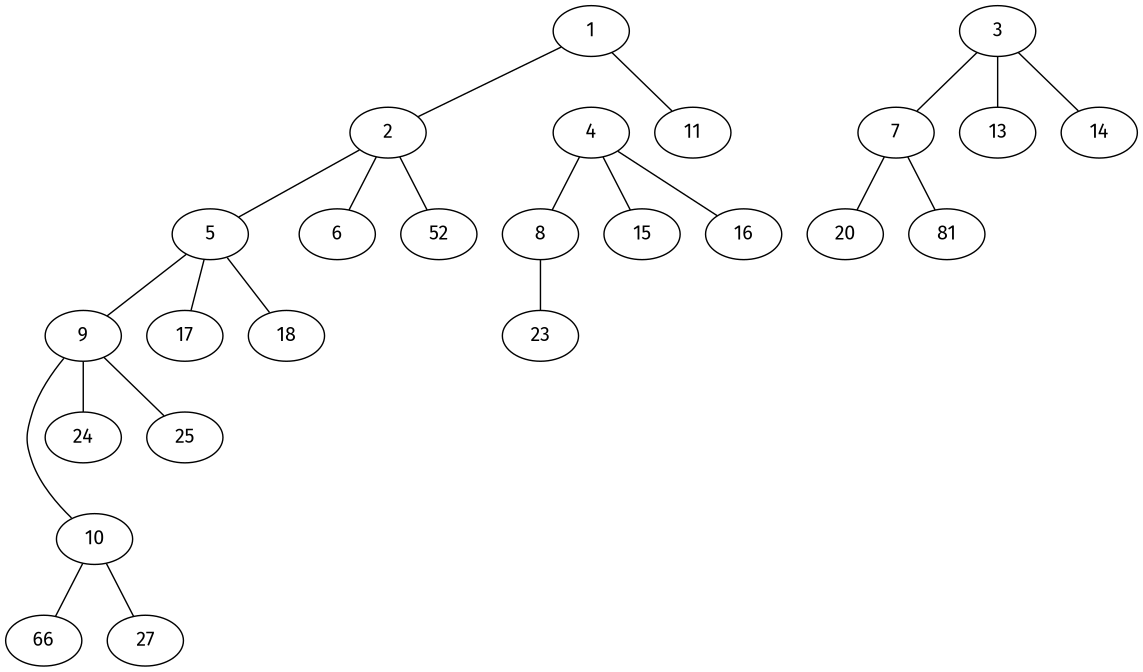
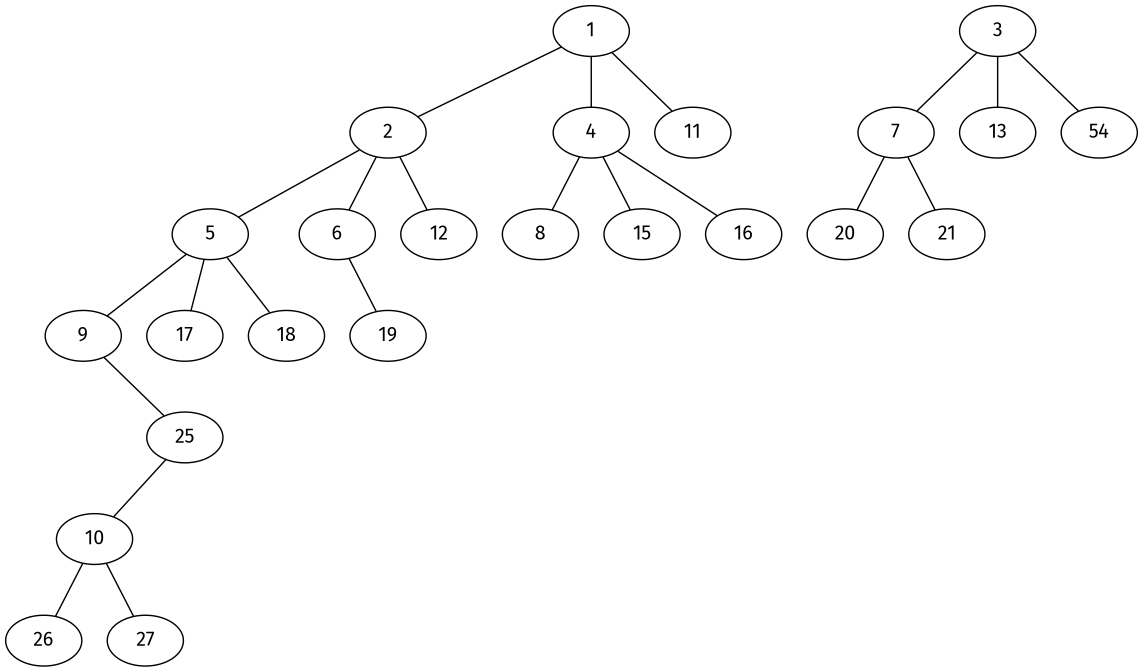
edge "1" -- "4": added
node "14": label "14" -> "54"
node "52": label "52" -> "12"
node "81": label "81" -> "21"
node "19": added
node "23": removed
node "24": removed
edge "9" -- "10": now "25" -- "10"
node "66": label "66" -> "26"
